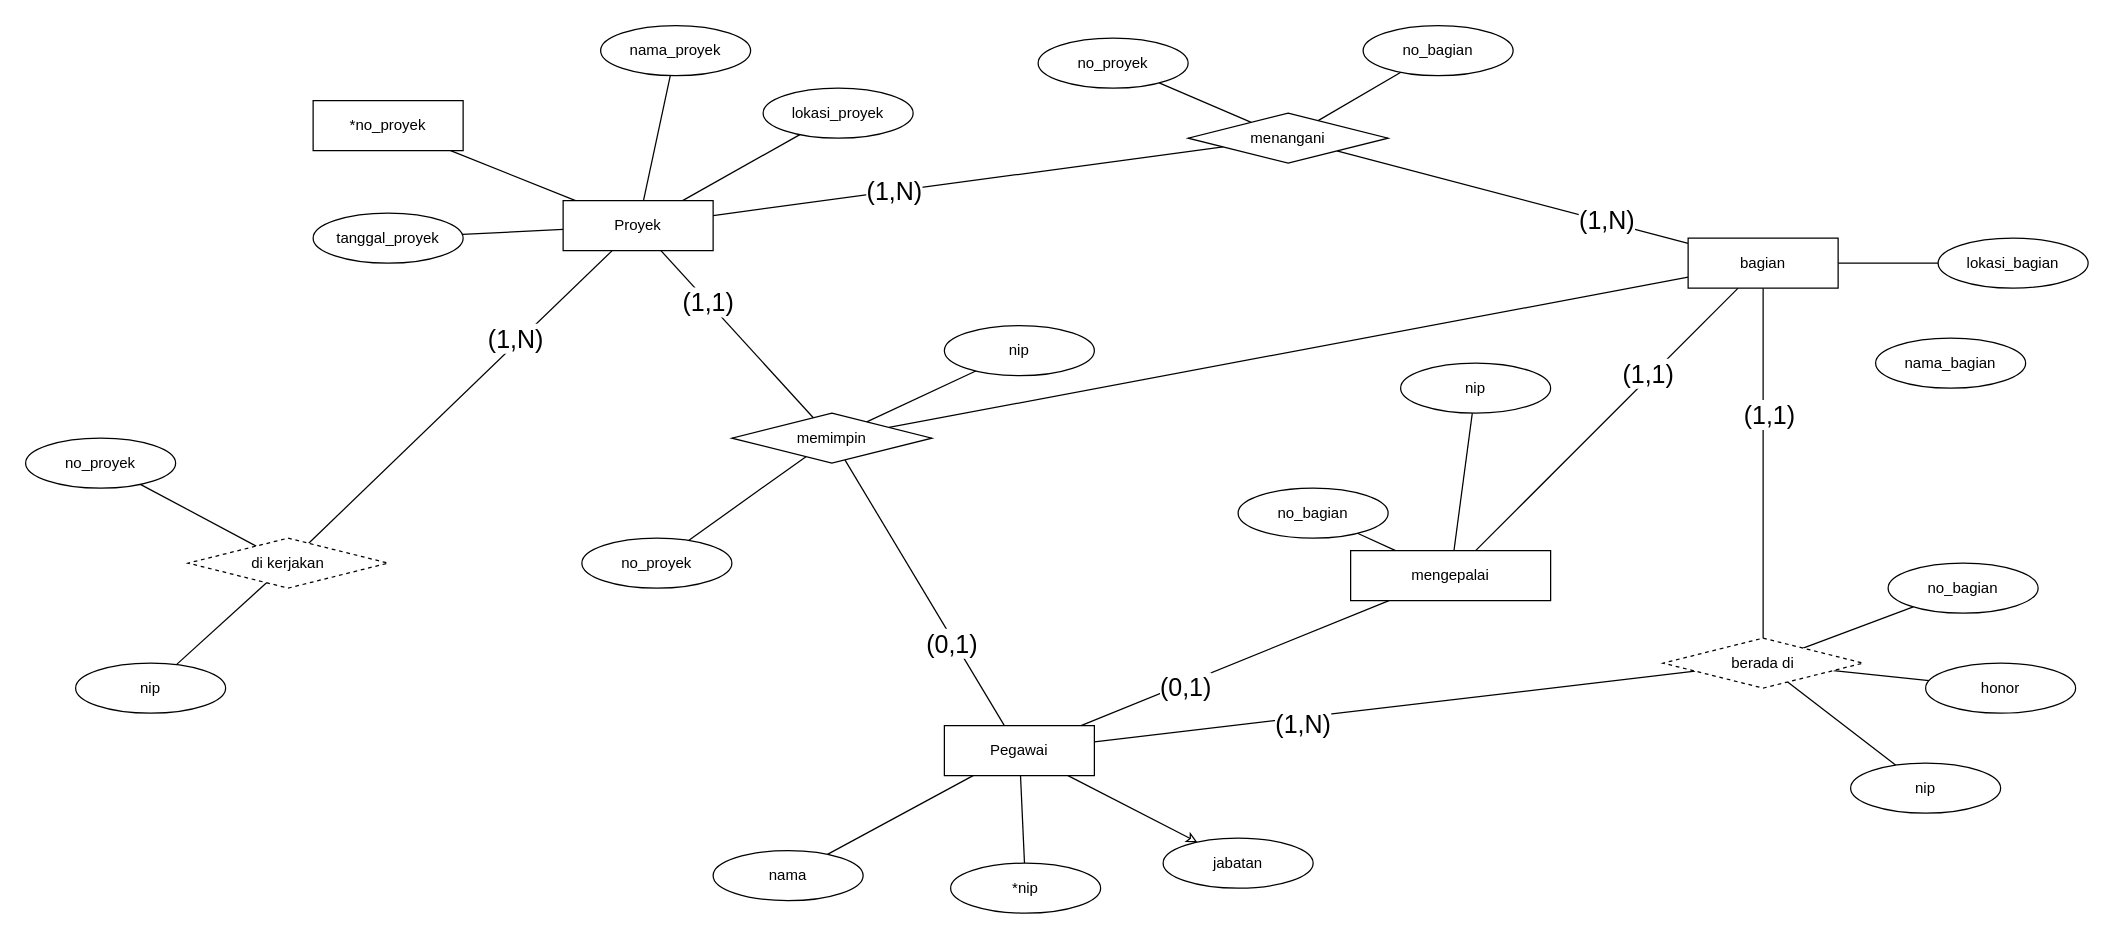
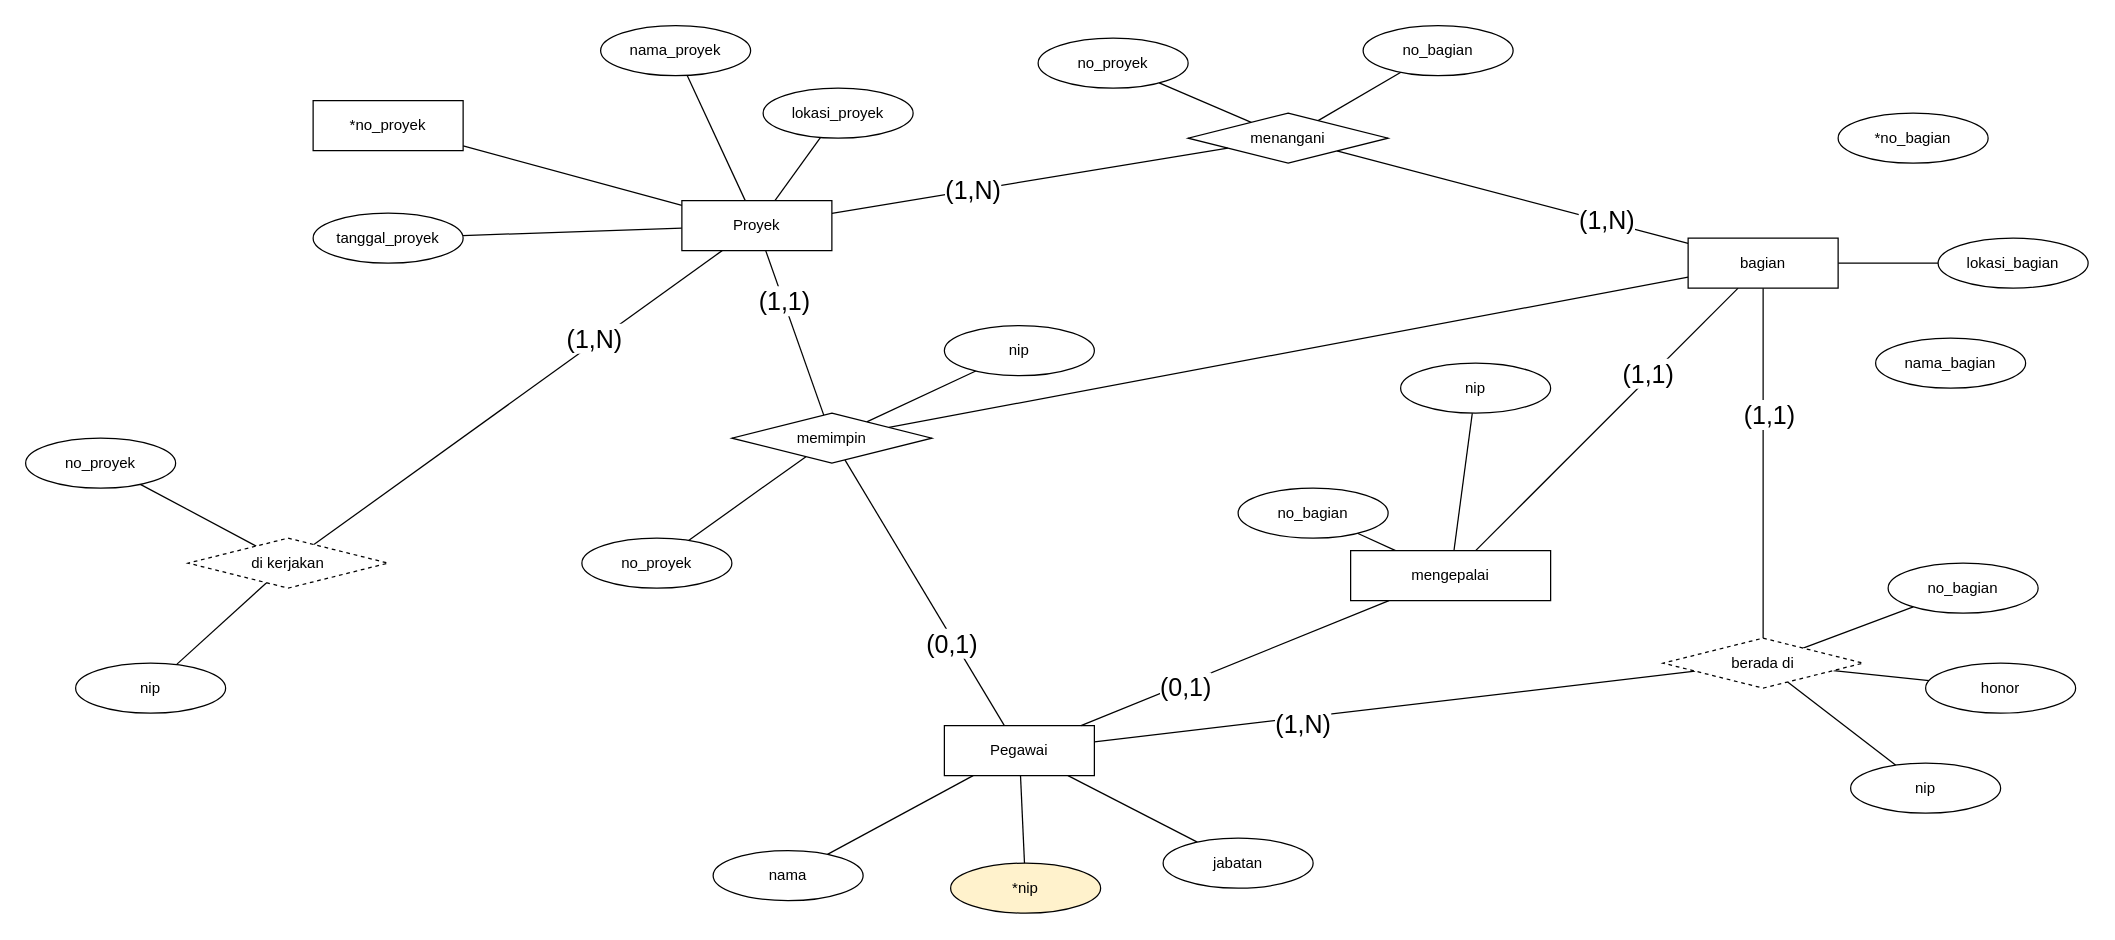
node "*no_bagian": added
node "Proyek": moved (638, 226) -> (757, 226)
edge "Pegawai" -> "jabatan": arrowhead classic -> none
node "*nip": fillcolor #ffffff -> #fff2cc
